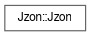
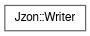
node "Jzon::Jzon": label "Jzon::Jzon" -> "Jzon::Writer"
